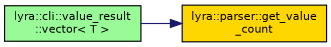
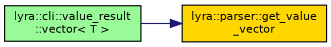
node "lyra::parser::get_value _count": label "lyra::parser::get_value _count" -> "lyra::parser::get_value _vector"
